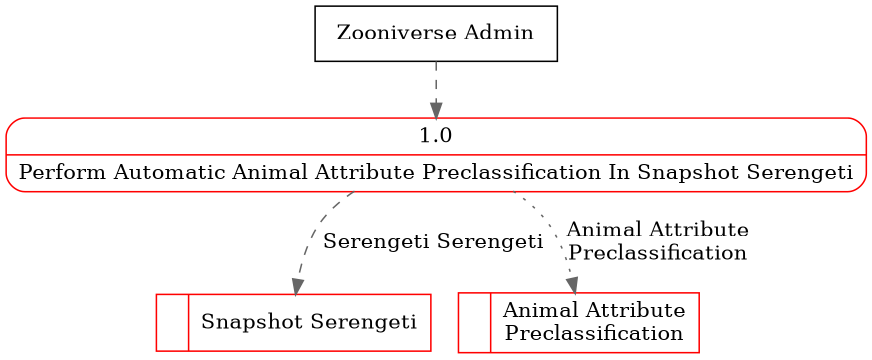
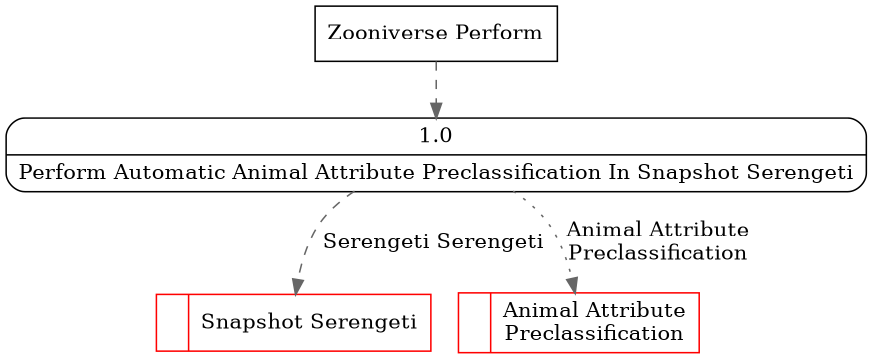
node "Zooniverse Admin": label "Zooniverse Admin" -> "Zooniverse Perform"
node "1.0": color red -> black
